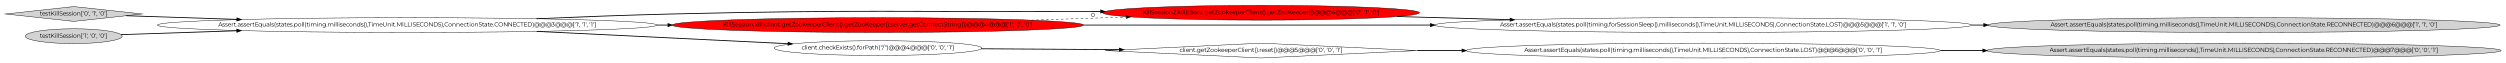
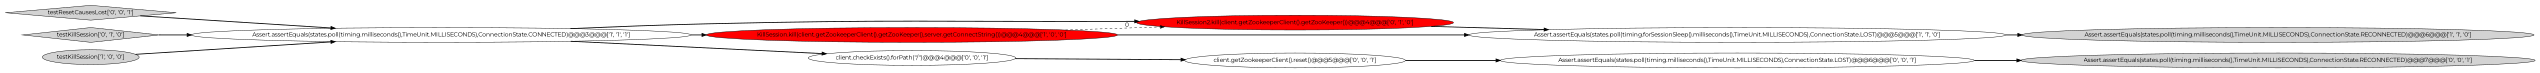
node "testResetCausesLost['0', '0', '1']": added
node "client.getZookeeperClient().reset()@@@5@@@['0', '0', '1']": shape diamond -> ellipse
